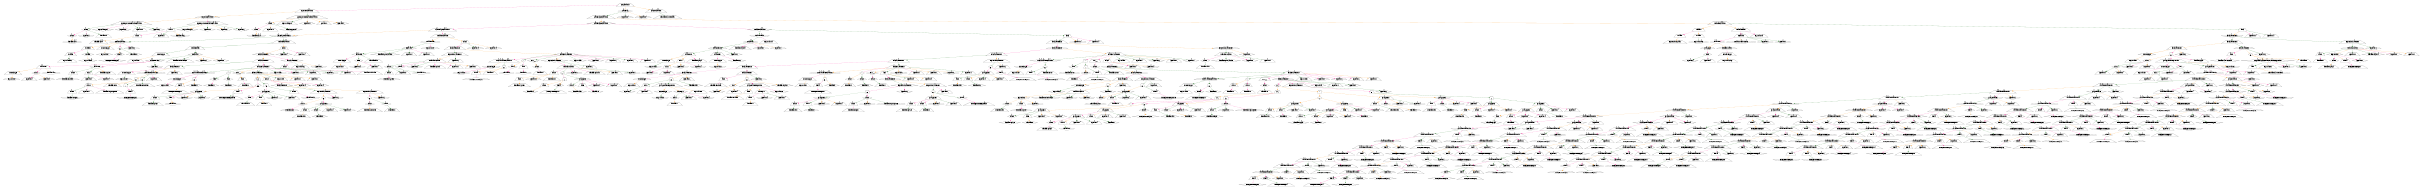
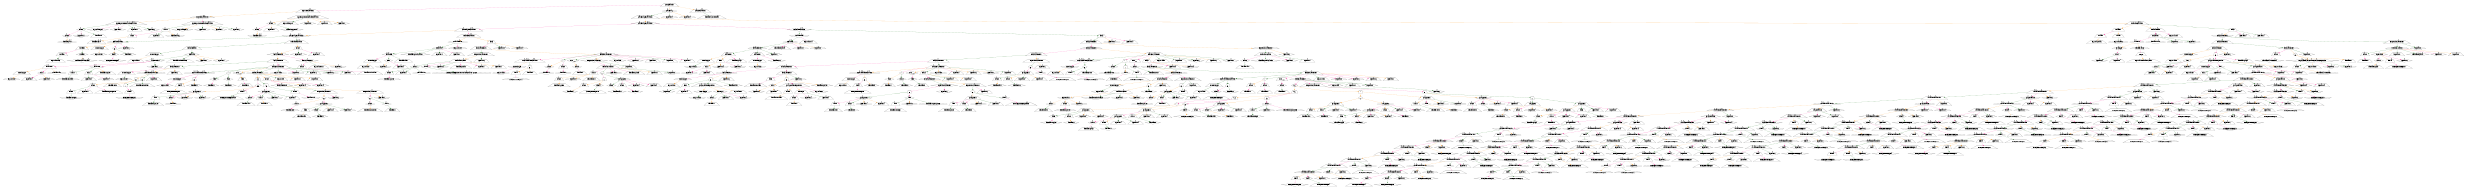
node "Expressions_public": label "Expressions_public" -> "Keyword_public"
node "MethodInvocation_main": label "MethodInvocation_main" -> "Identifier_main"
node "Identifier_static": label "Identifier_static" -> "Identifier_args"
node "PrimitiveType": label "PrimitiveType" -> "Integer"
node "Keyword_final": label "Keyword_final" -> "MethodDeclaration_final"
node "Keyword_String": label "Keyword_String" -> "Keyword_MethodInvocation"
node "Keyword_lang": label "Keyword_lang" -> "Keyword_return"
node "STRING_LITERAL_Vertex tt Distance from Source": added
node "BOOLEAN_LITERAL_true": removed
